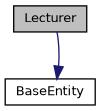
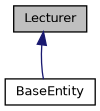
edge "Lecturer" -> "BaseEntity": reversed
